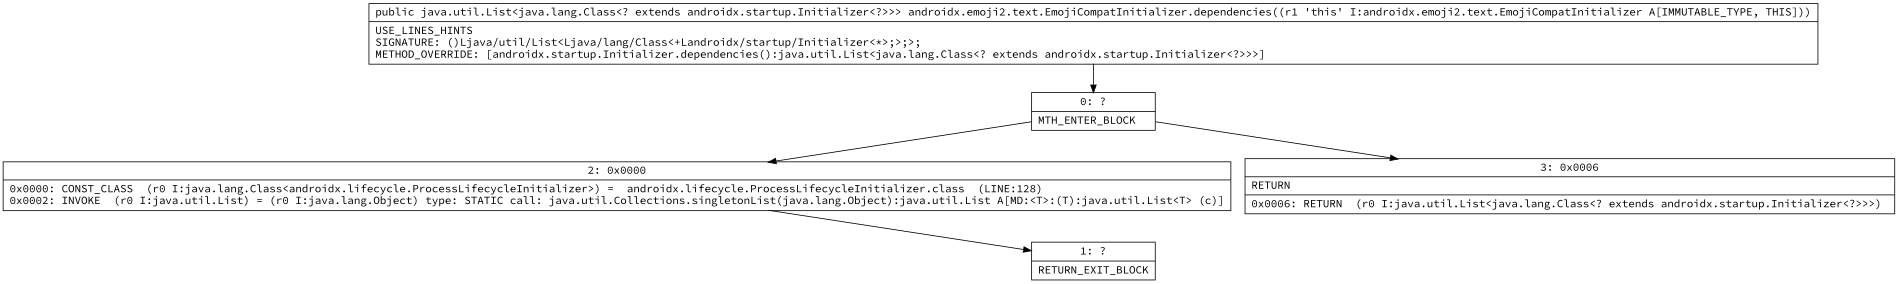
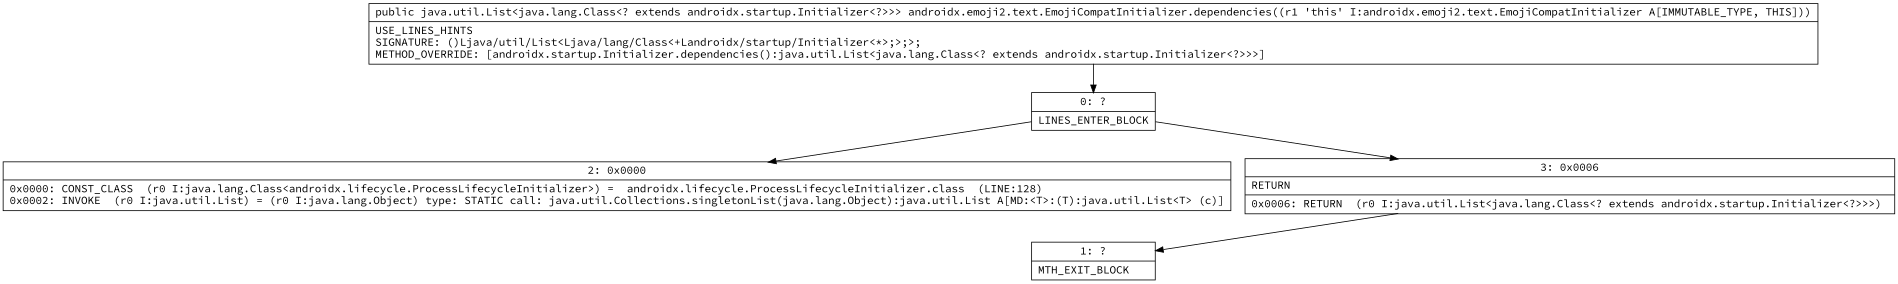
node "0: ?": text "MTH_ENTER_BLOCK" -> "LINES_ENTER_BLOCK"
edge "2: 0x0000" -> "1: ?": now "3: 0x0006" -> "1: ?"
node "1: ?": text "RETURN_EXIT_BLOCK" -> "MTH_EXIT_BLOCK"
